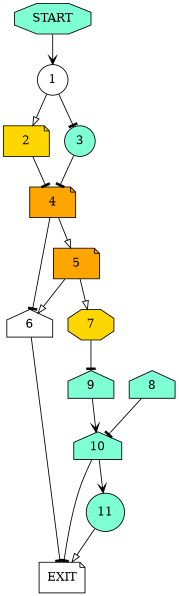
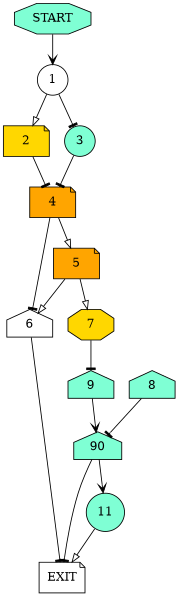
node "10": label "10" -> "90"
